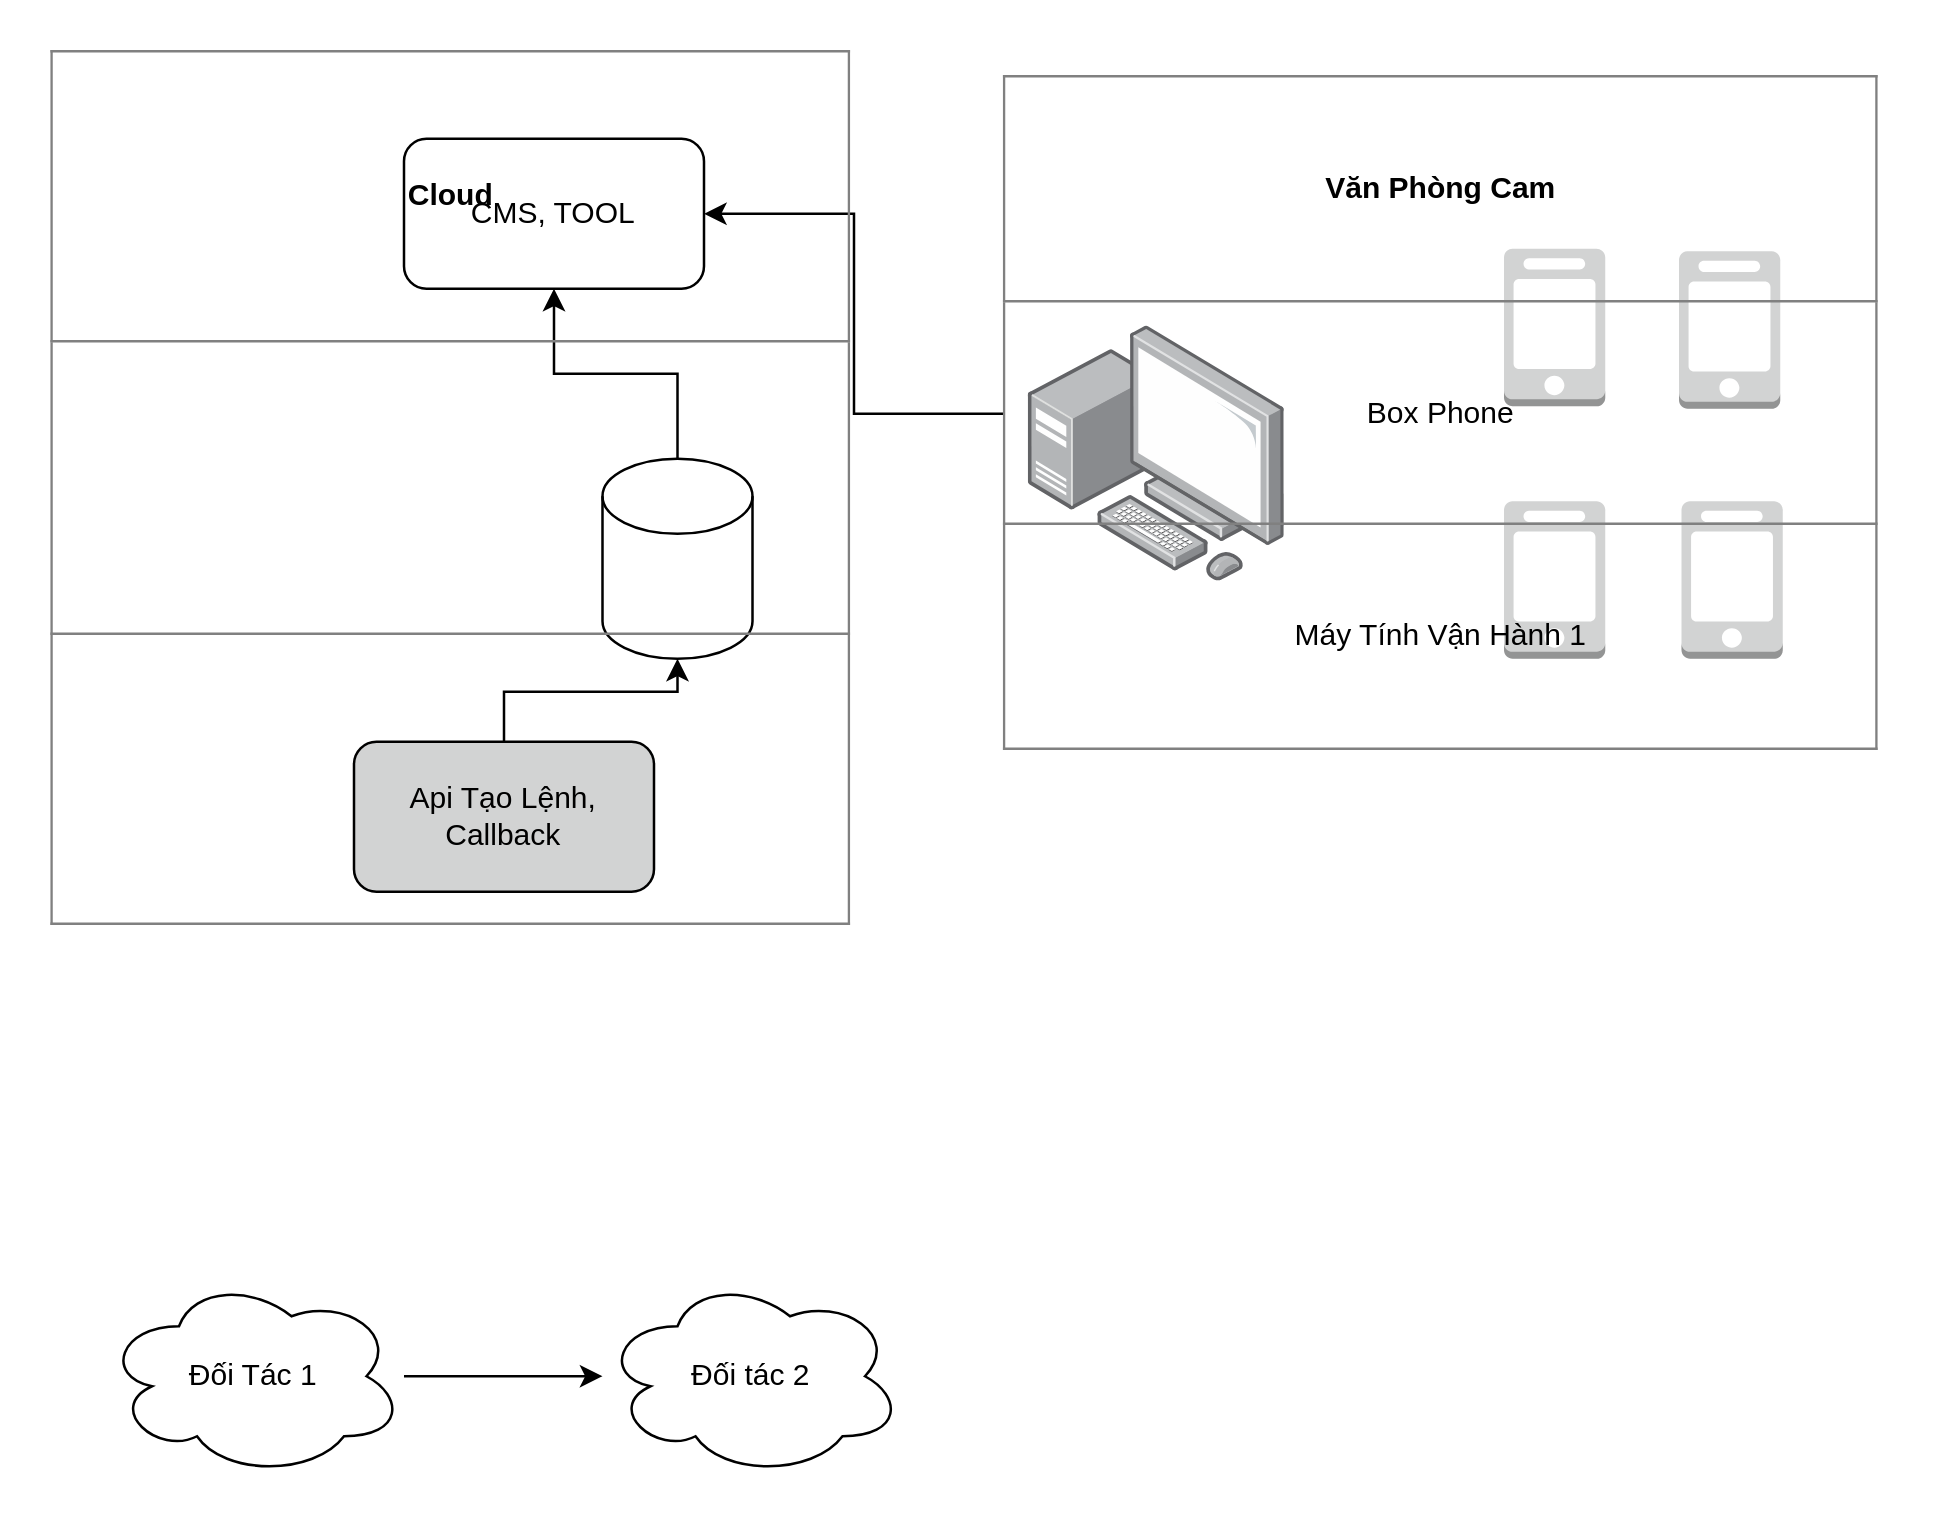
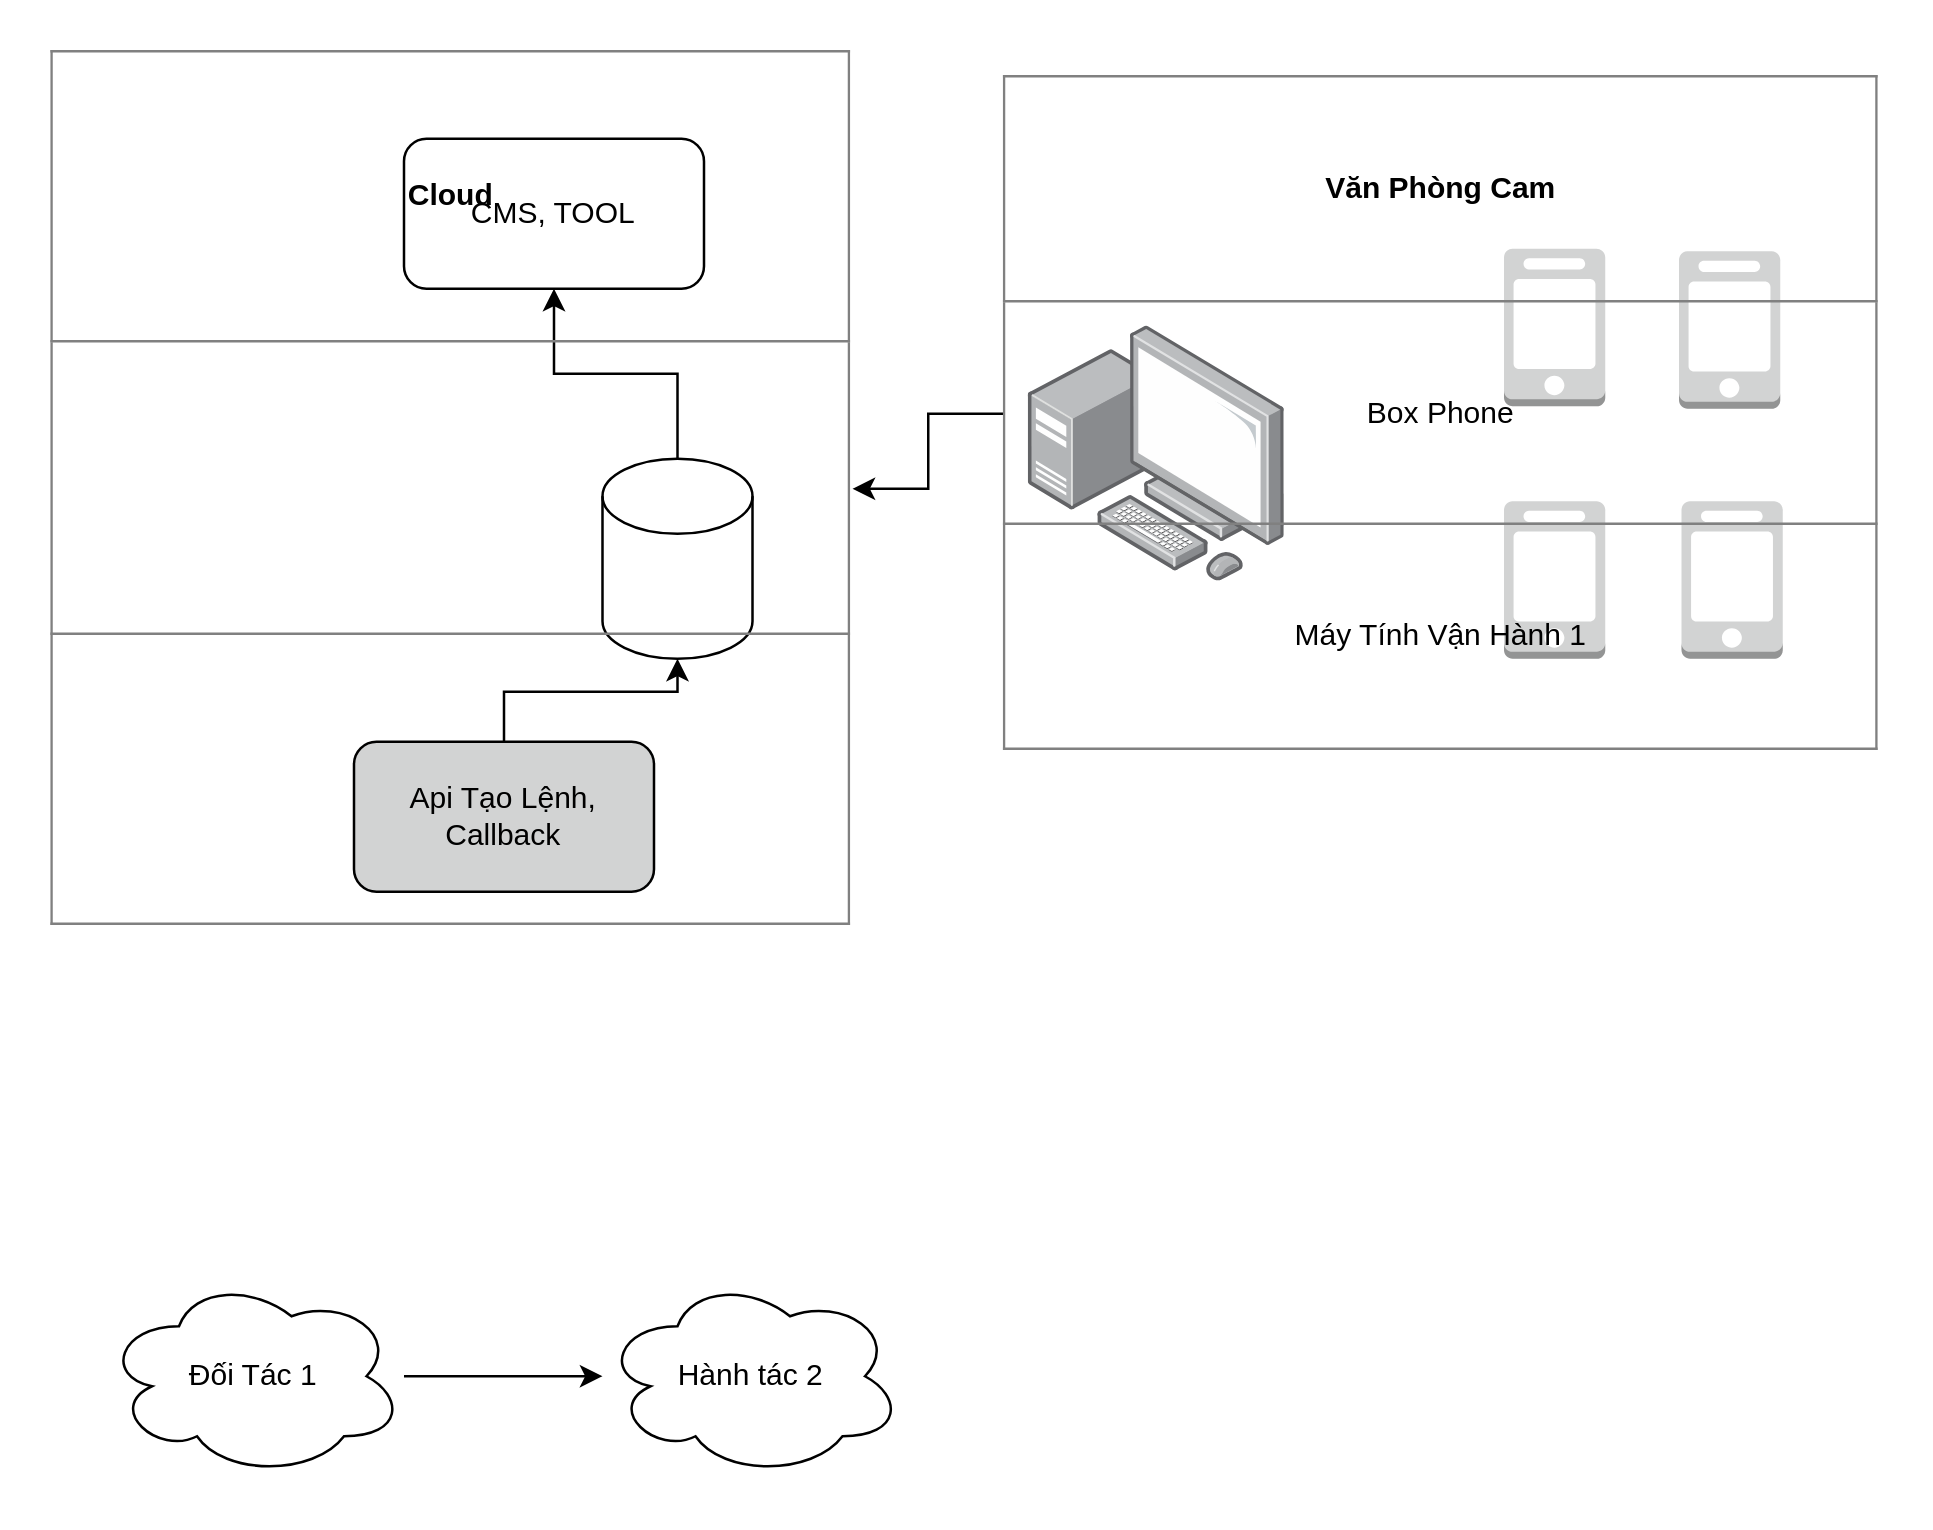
edge "Văn Phòng Cam Box Phone Máy Tính Vận Hành 1" -> "CMS, TOOL": now "Văn Phòng Cam Box Phone Máy Tính Vận Hành 1" -> "Cloud"
node "Đối tác 2": label "Đối tác 2" -> "Hành tác 2"
